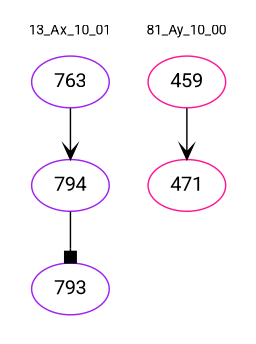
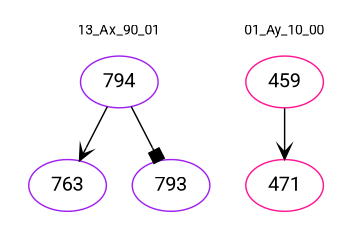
cluster "13_Ax_10_01": label "13_Ax_10_01" -> "13_Ax_90_01"
cluster "81_Ay_10_00": label "81_Ay_10_00" -> "01_Ay_10_00"
edge "763" -> "794": reversed
